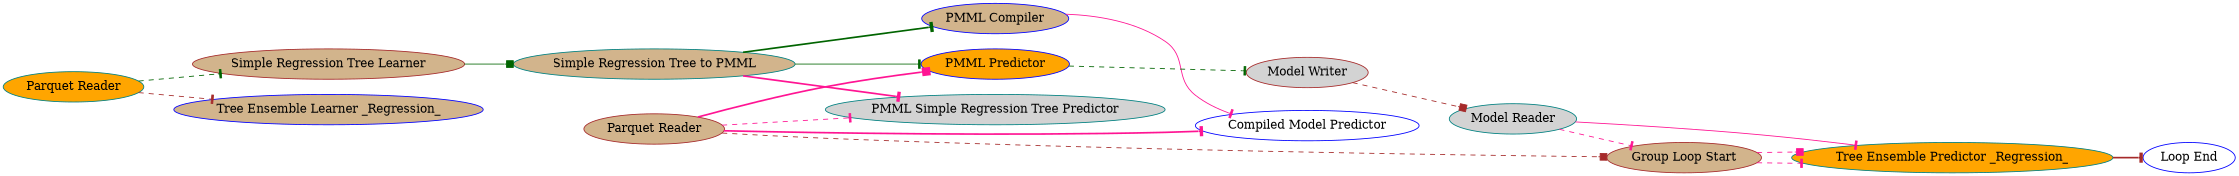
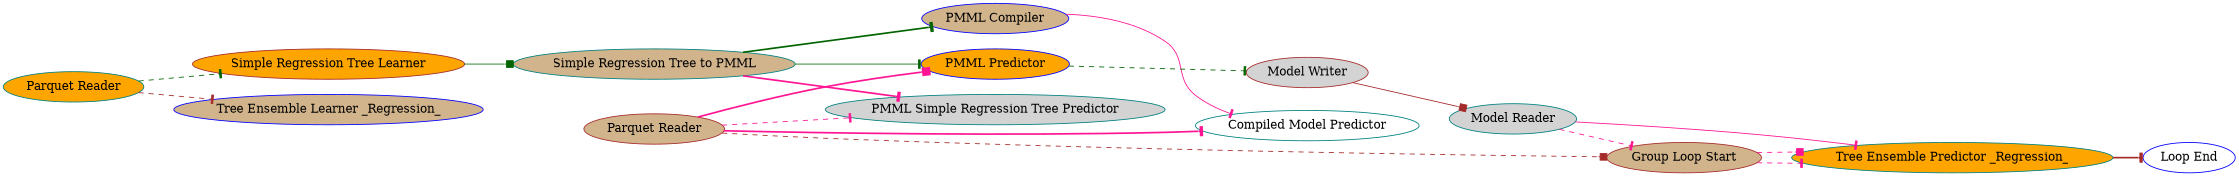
node "Simple Regression Tree Learner": fillcolor tan -> orange
edge "Model Writer" -> "Model Reader": style dashed -> solid
node "Compiled Model Predictor": color blue -> teal
